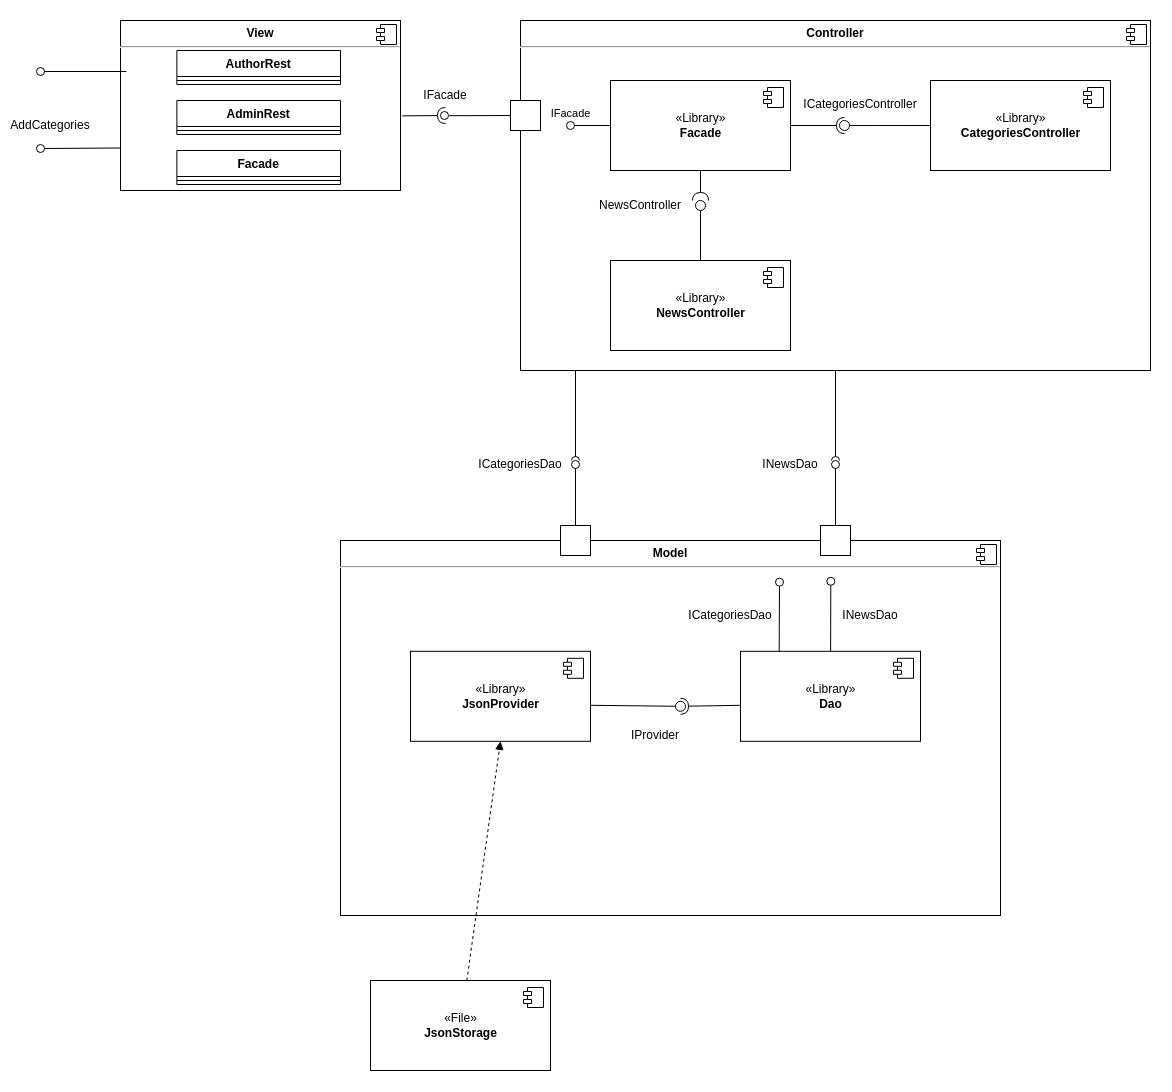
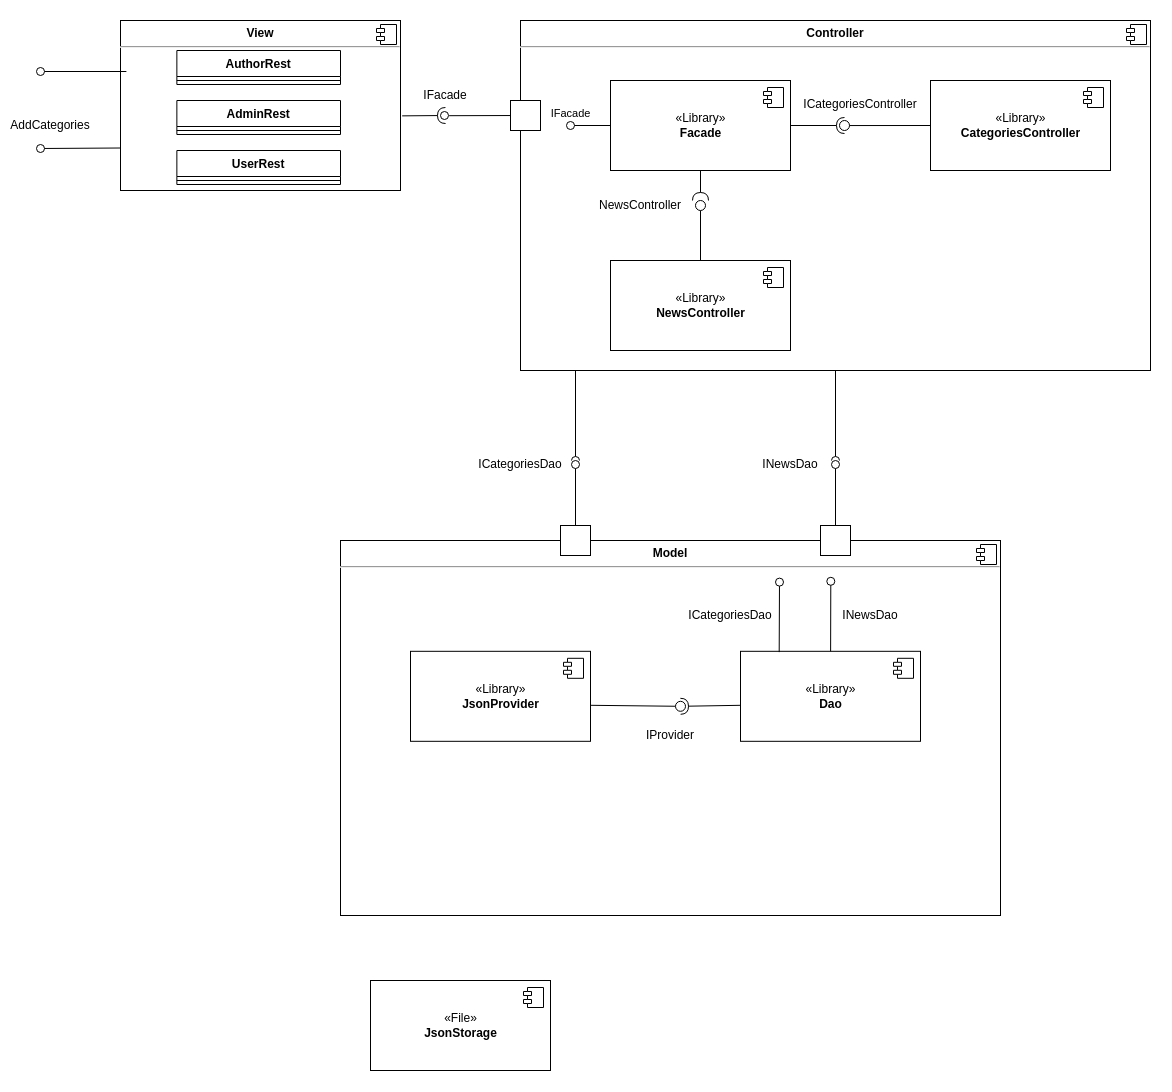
node "Facade": label "Facade" -> "UserRest"
node "IProvider": moved (656, 736) -> (671, 736)
edge "«File» JsonStorage" -> "«Library» JsonProvider": removed
